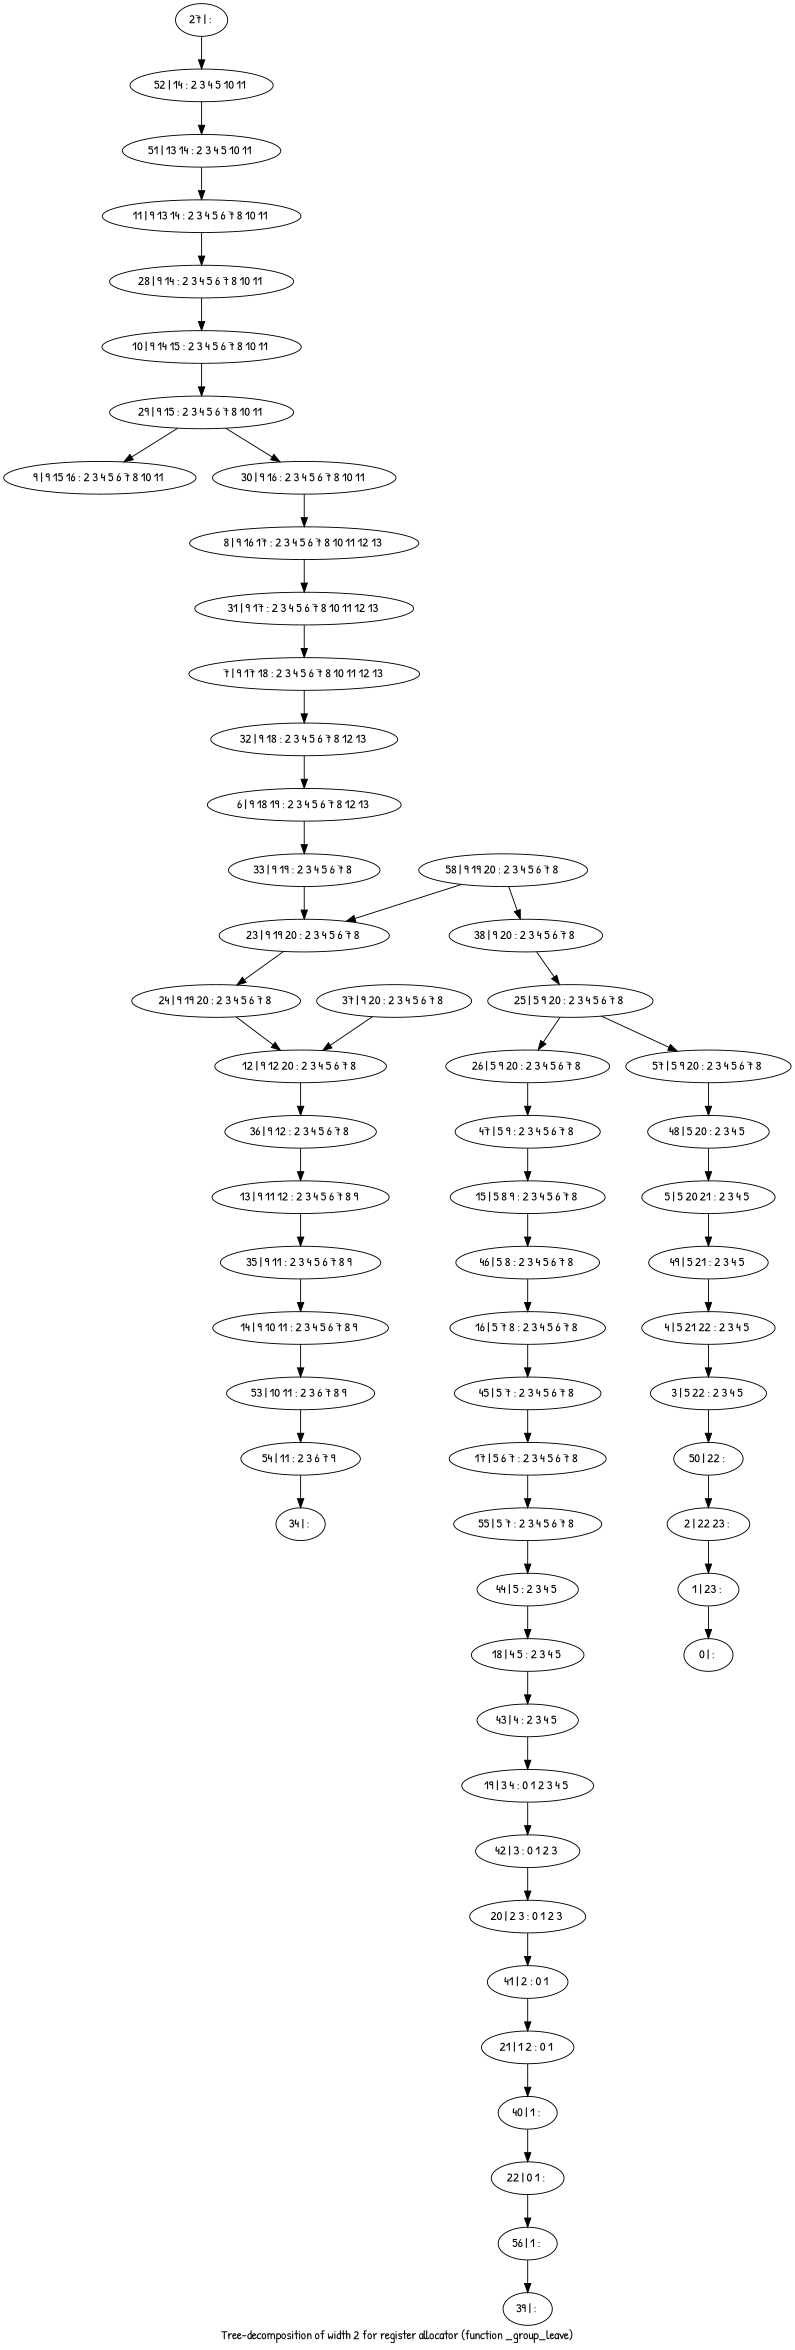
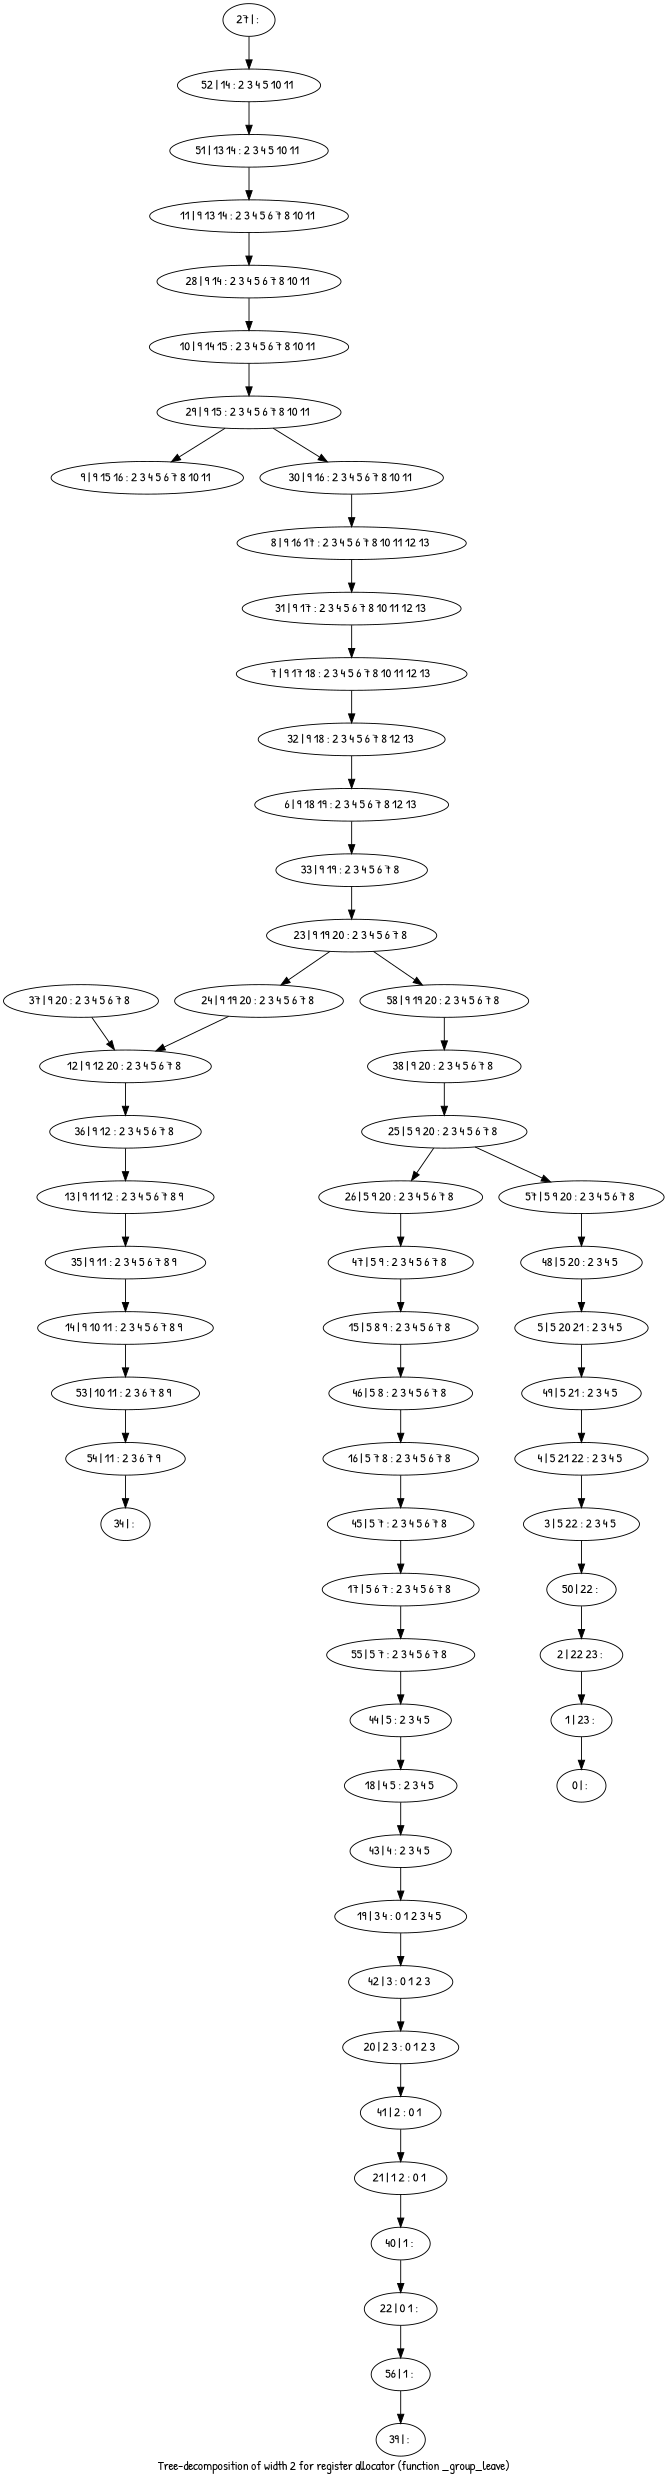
edge "58 | 9 19 20 : 2 3 4 5 6 7 8" -> "23 | 9 19 20 : 2 3 4 5 6 7 8": reversed
